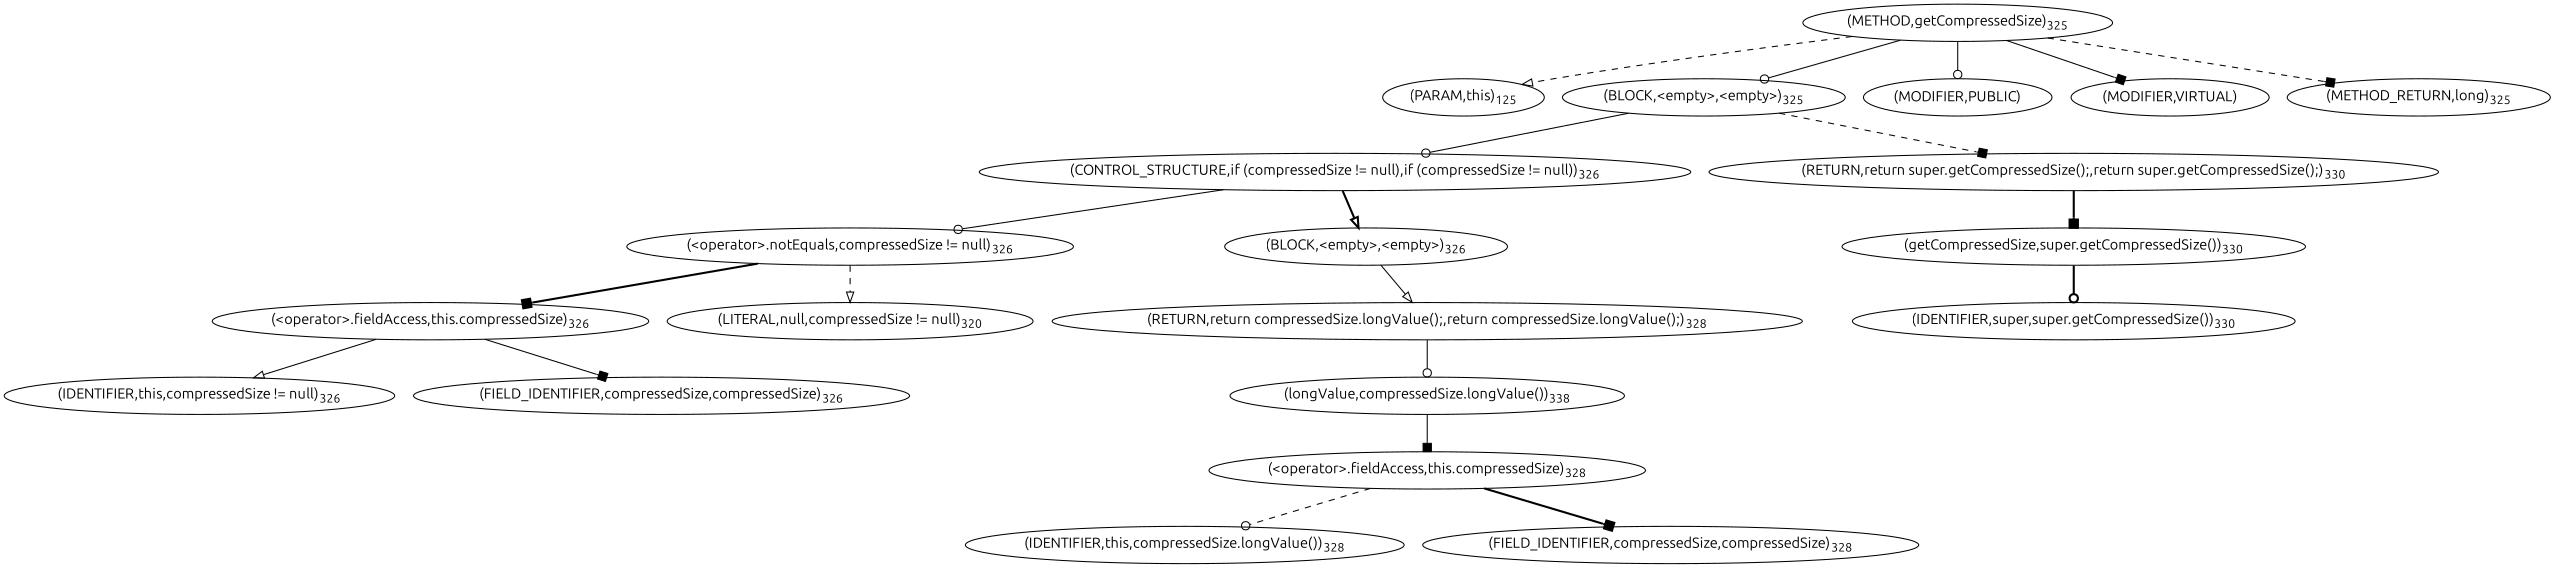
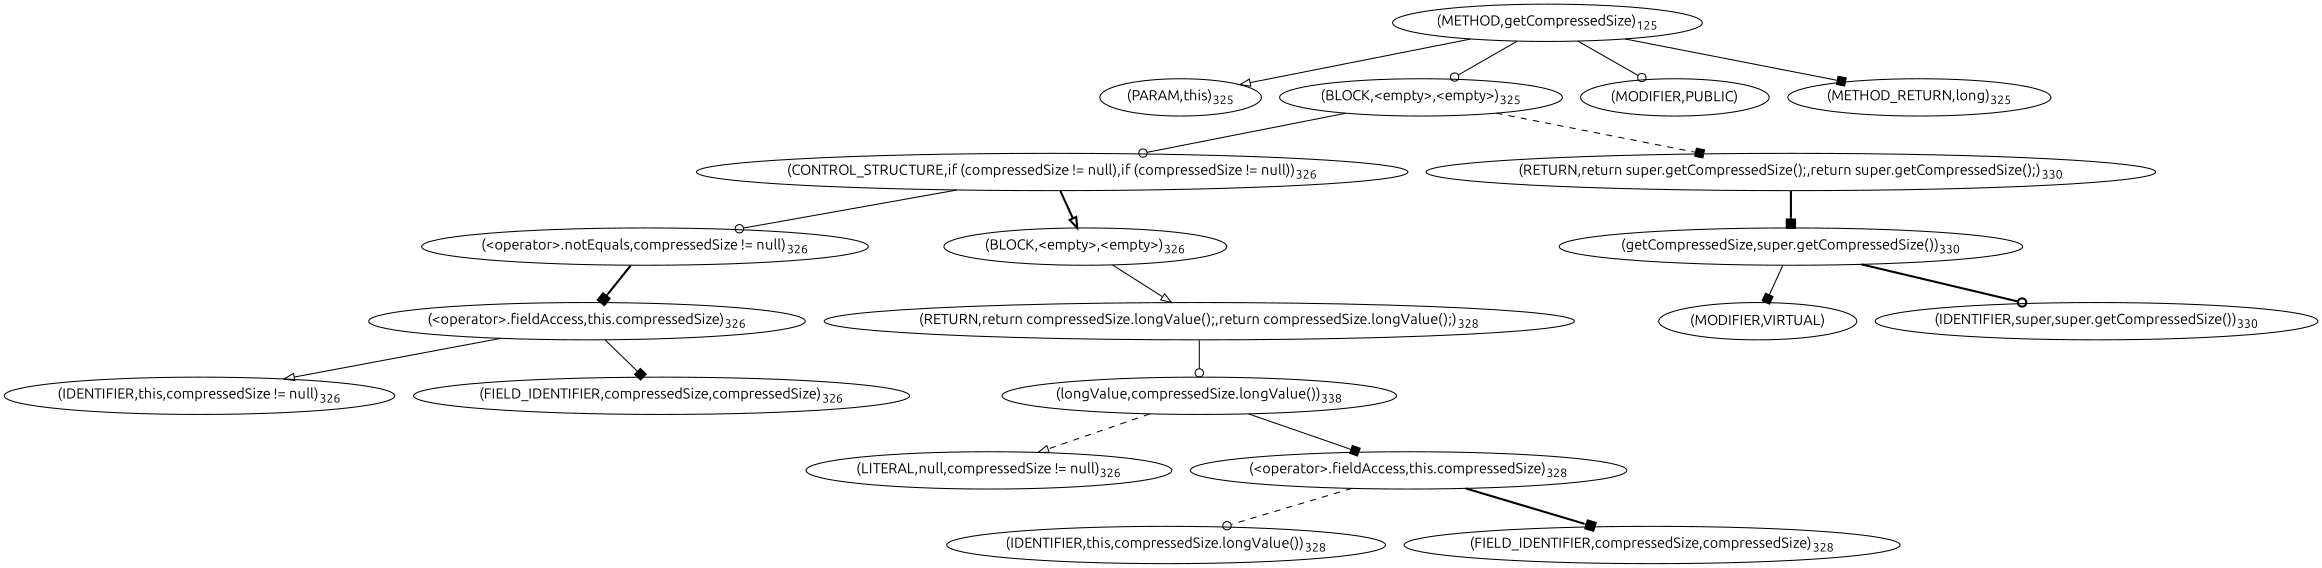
node "(METHOD,getCompressedSize)": text "325" -> "125"
edge "(METHOD,getCompressedSize)" -> "(PARAM,this)": style dashed -> solid
edge "(METHOD,getCompressedSize)" -> "(MODIFIER,VIRTUAL)": now "(getCompressedSize,super.getCompressedSize())" -> "(MODIFIER,VIRTUAL)"
edge "(METHOD,getCompressedSize)" -> "(METHOD_RETURN,long)": style dashed -> solid
node "(PARAM,this)": text "125" -> "325"
edge "(<operator>.notEquals,compressedSize != null)" -> "(LITERAL,null,compressedSize != null)": now "(longValue,compressedSize.longValue())" -> "(LITERAL,null,compressedSize != null)"
node "(LITERAL,null,compressedSize != null)": text "320" -> "326"
